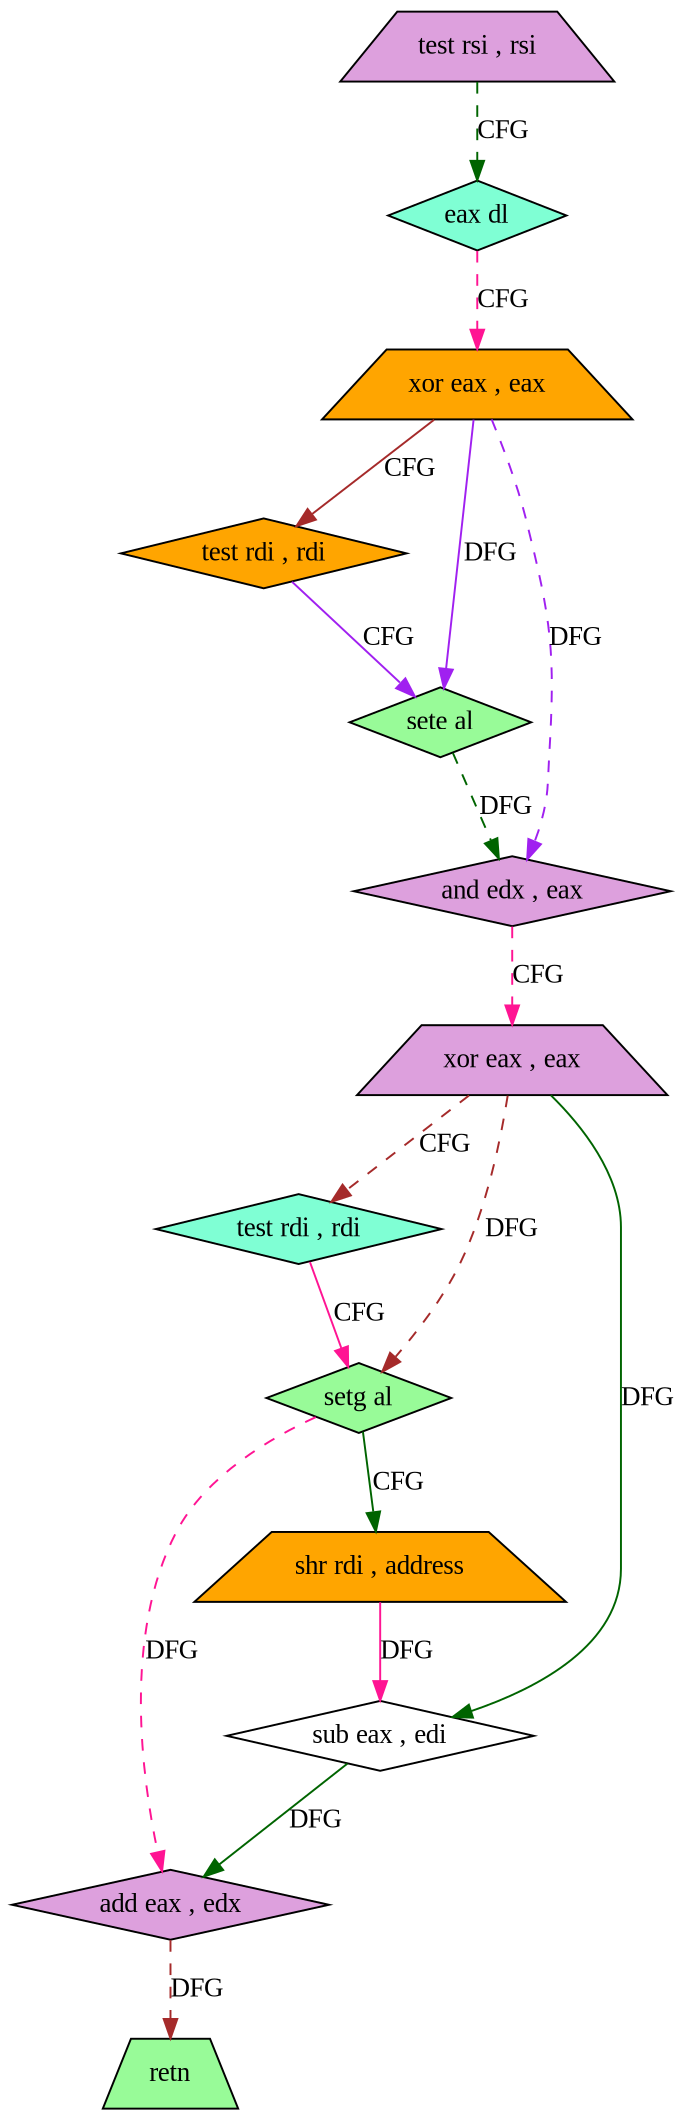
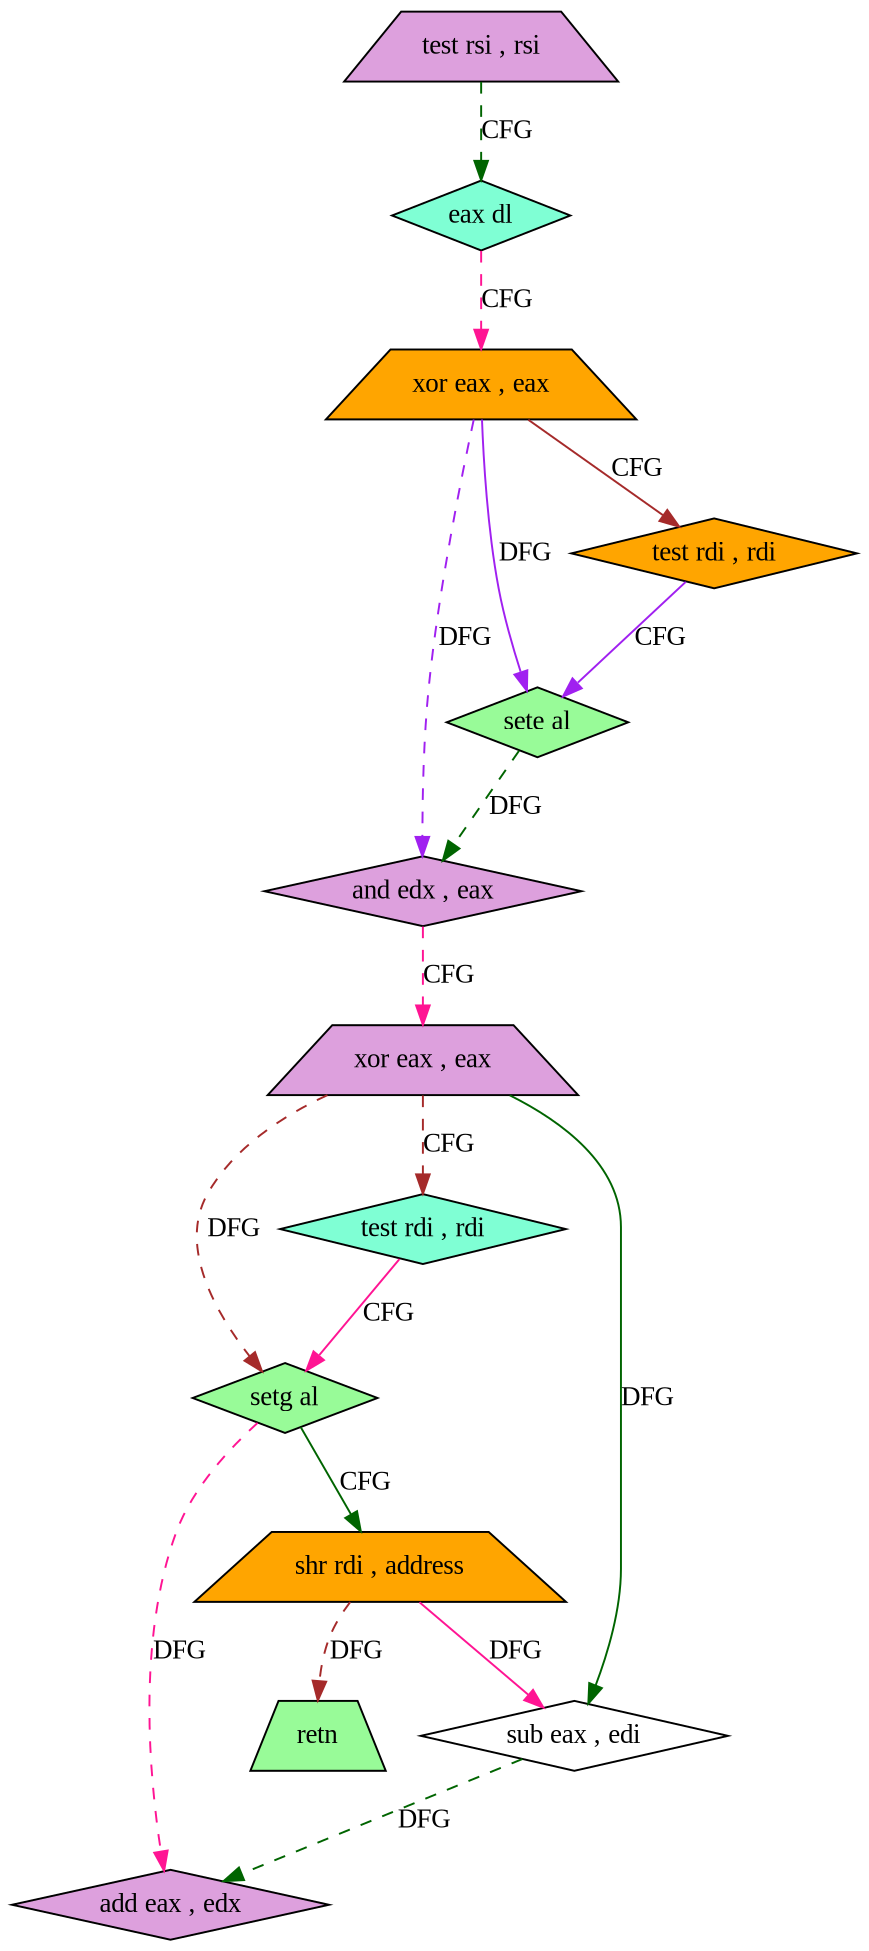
edge "sub eax , edi" -> "add eax , edx": style solid -> dashed
edge "add eax , edx" -> "retn": now "shr rdi , address" -> "retn"
